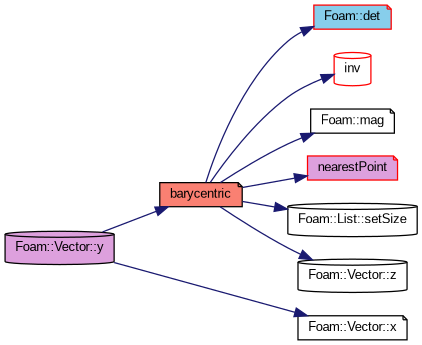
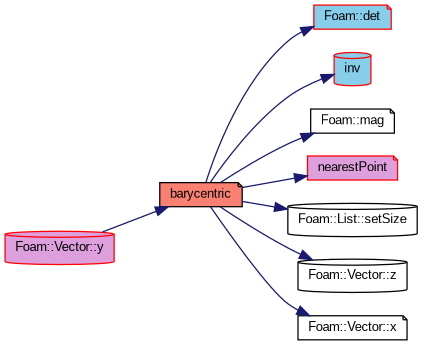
node "inv": fillcolor white -> skyblue
node "Foam::Vector::y": color black -> red
edge "Foam::Vector::y" -> "Foam::Vector::x": now "barycentric" -> "Foam::Vector::x"
